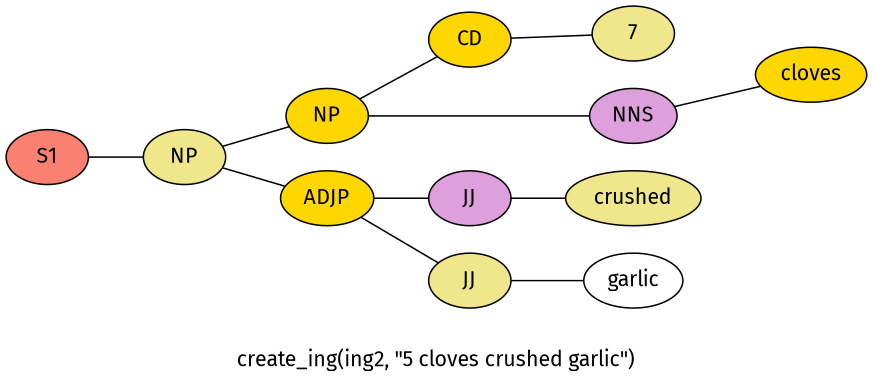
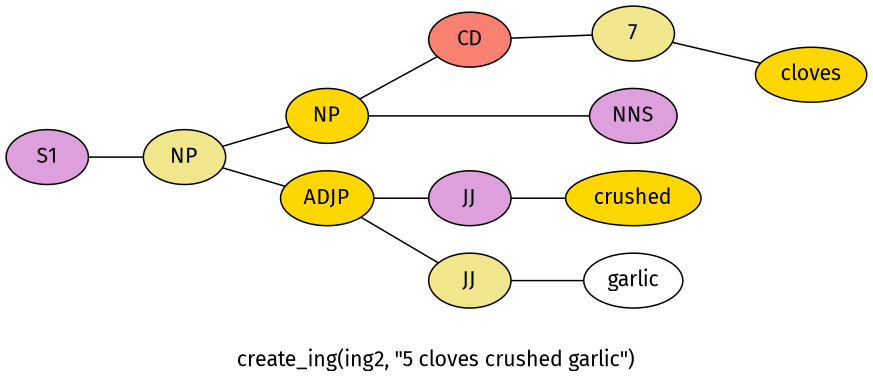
node "CD": fillcolor gold -> salmon
edge "cloves" -- "NNS": now "cloves" -- "7"
node "S1": fillcolor salmon -> plum
node "crushed": fillcolor khaki -> gold
